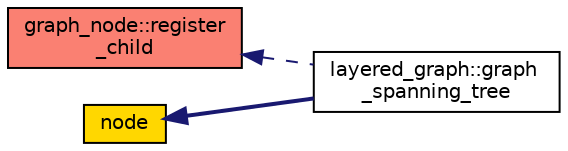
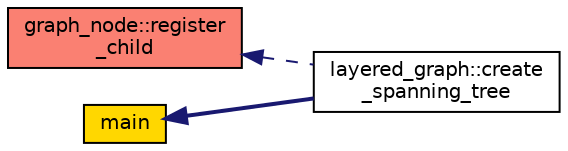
node "layered_graph::graph _spanning_tree": label "layered_graph::graph _spanning_tree" -> "layered_graph::create _spanning_tree"
node "node": label "node" -> "main"
